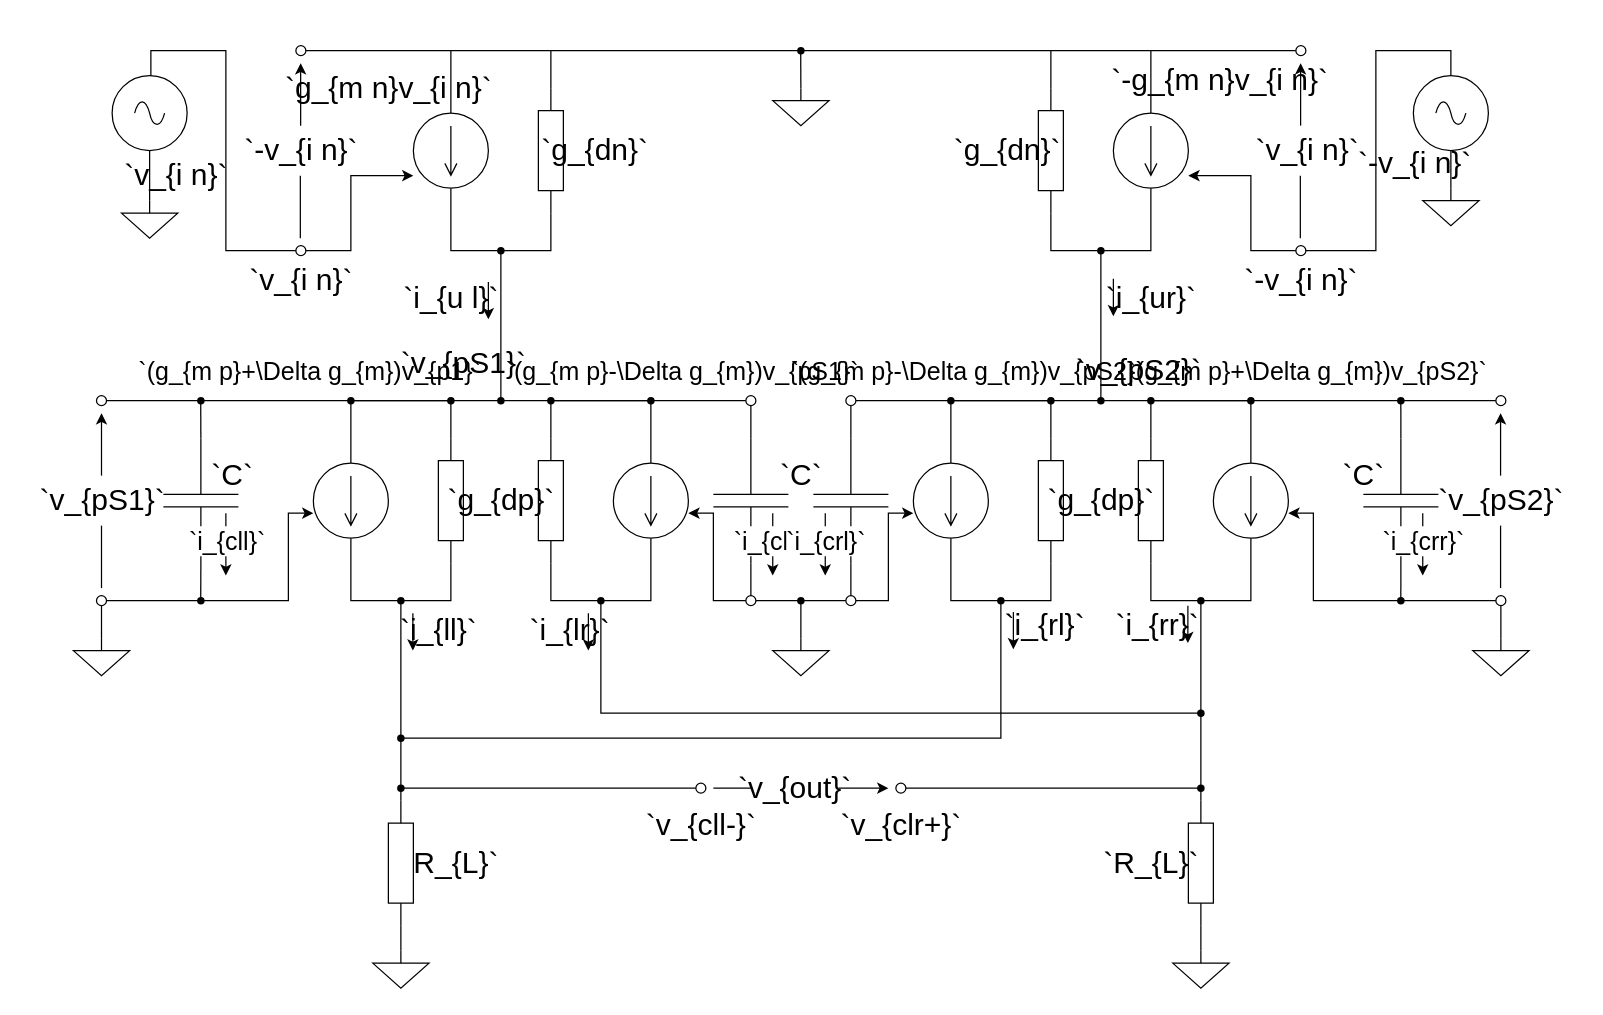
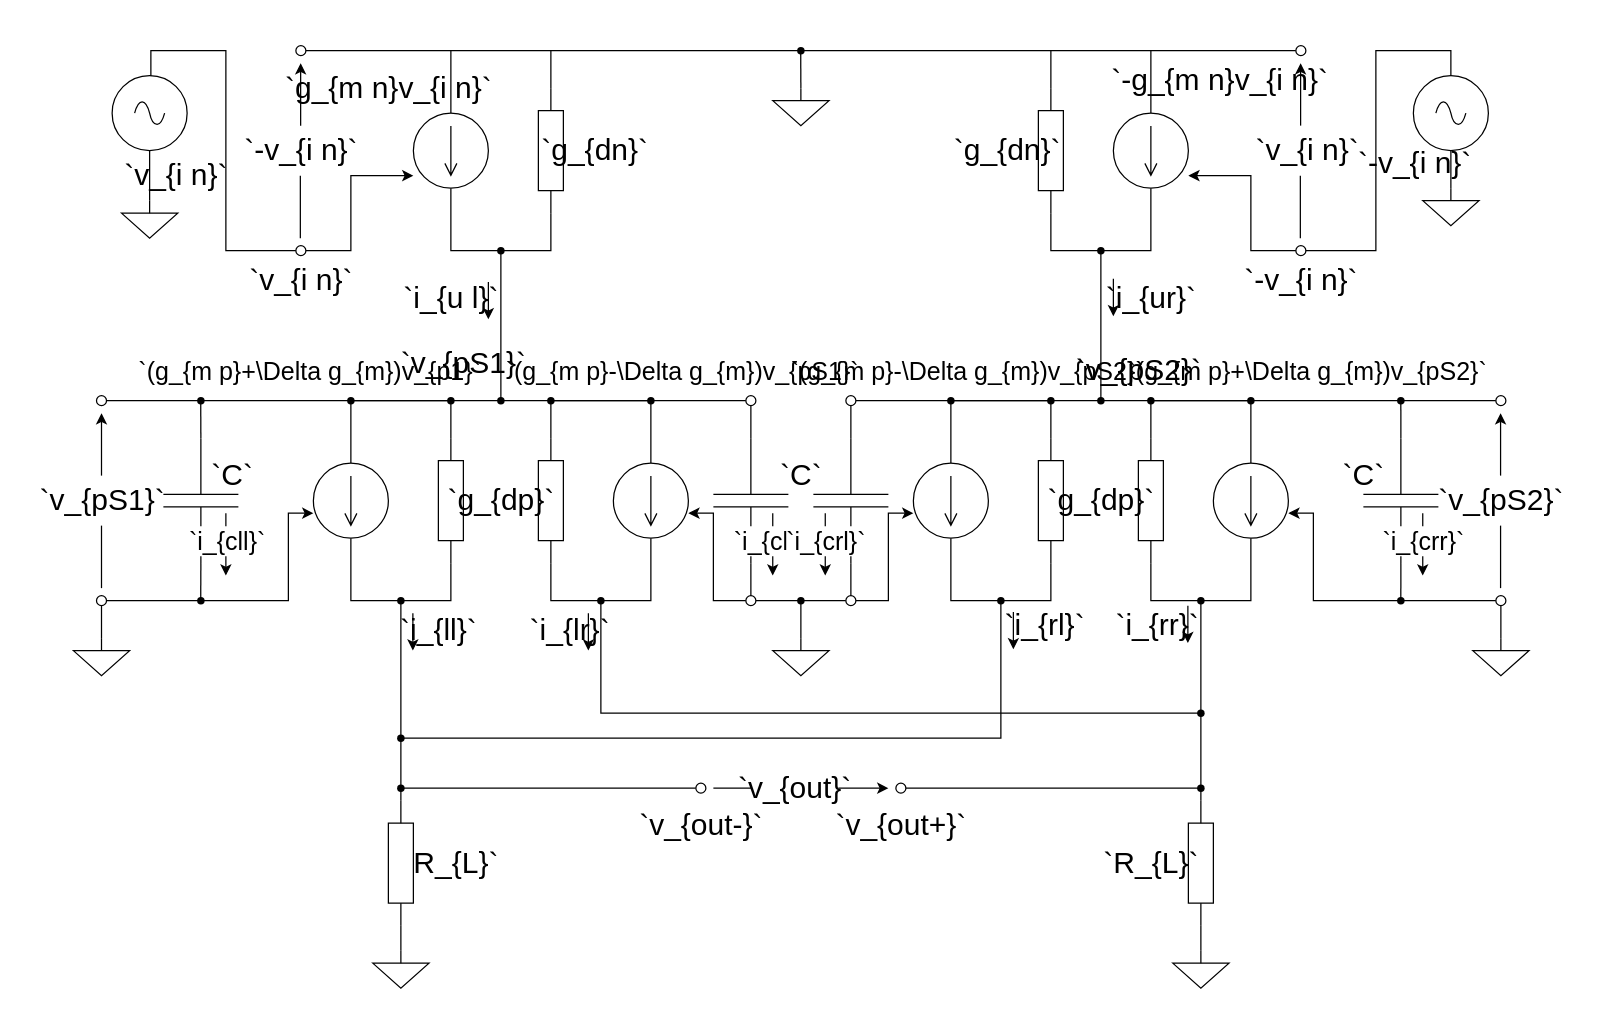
node "`v_{cll-}`": label "`v_{cll-}`" -> "`v_{out-}`"
node "`v_{clr+}`": label "`v_{clr+}`" -> "`v_{out+}`"
